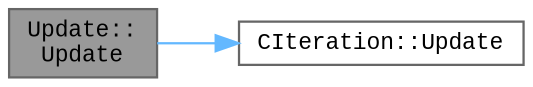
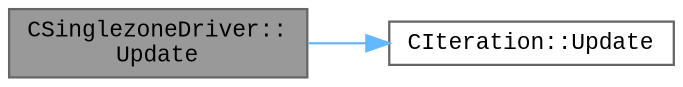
node "Update:: Update": label "Update:: Update" -> "CSinglezoneDriver:: Update"
